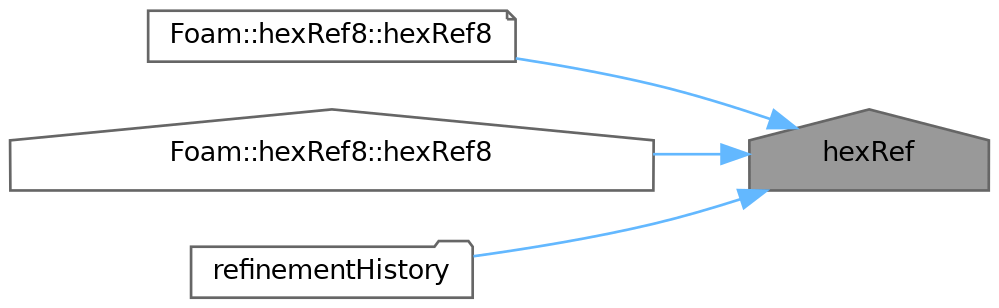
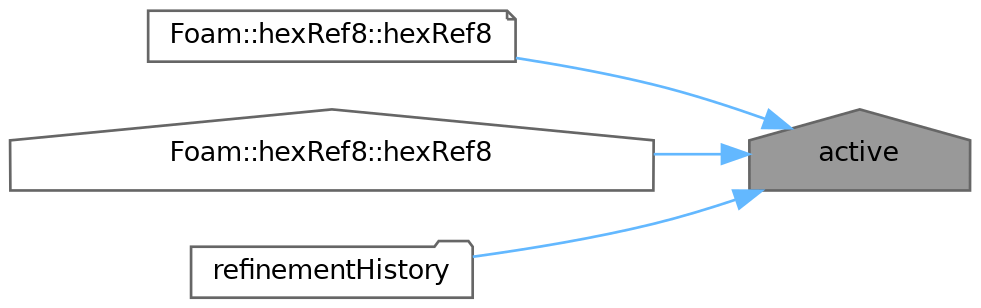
node "hexRef": label "hexRef" -> "active"
